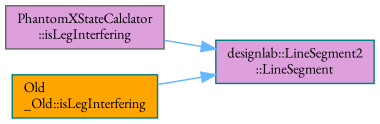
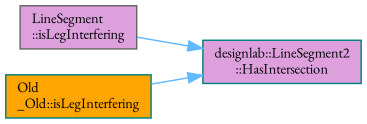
node "PhantomXStateCalclator ::isLegInterfering": label "PhantomXStateCalclator ::isLegInterfering" -> "LineSegment ::isLegInterfering"
node "designlab::LineSegment2 ::LineSegment": label "designlab::LineSegment2 ::LineSegment" -> "designlab::LineSegment2 ::HasIntersection"
